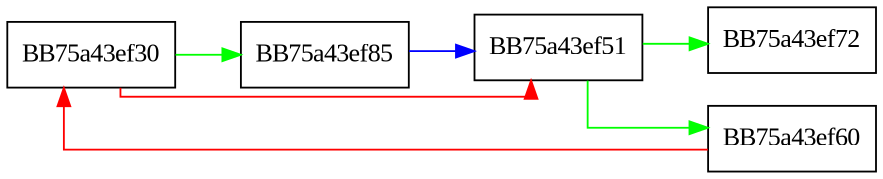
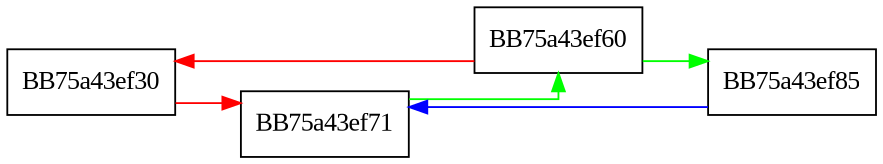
node "BB75a43ef72": removed
node "BB75a43ef51": label "BB75a43ef51" -> "BB75a43ef71"
edge "BB75a43ef30" -> "BB75a43ef85": now "BB75a43ef60" -> "BB75a43ef85"
